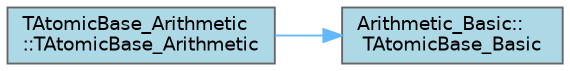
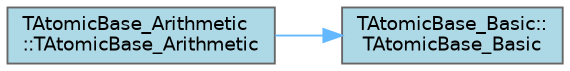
node "Arithmetic_Basic:: TAtomicBase_Basic": label "Arithmetic_Basic:: TAtomicBase_Basic" -> "TAtomicBase_Basic:: TAtomicBase_Basic"
